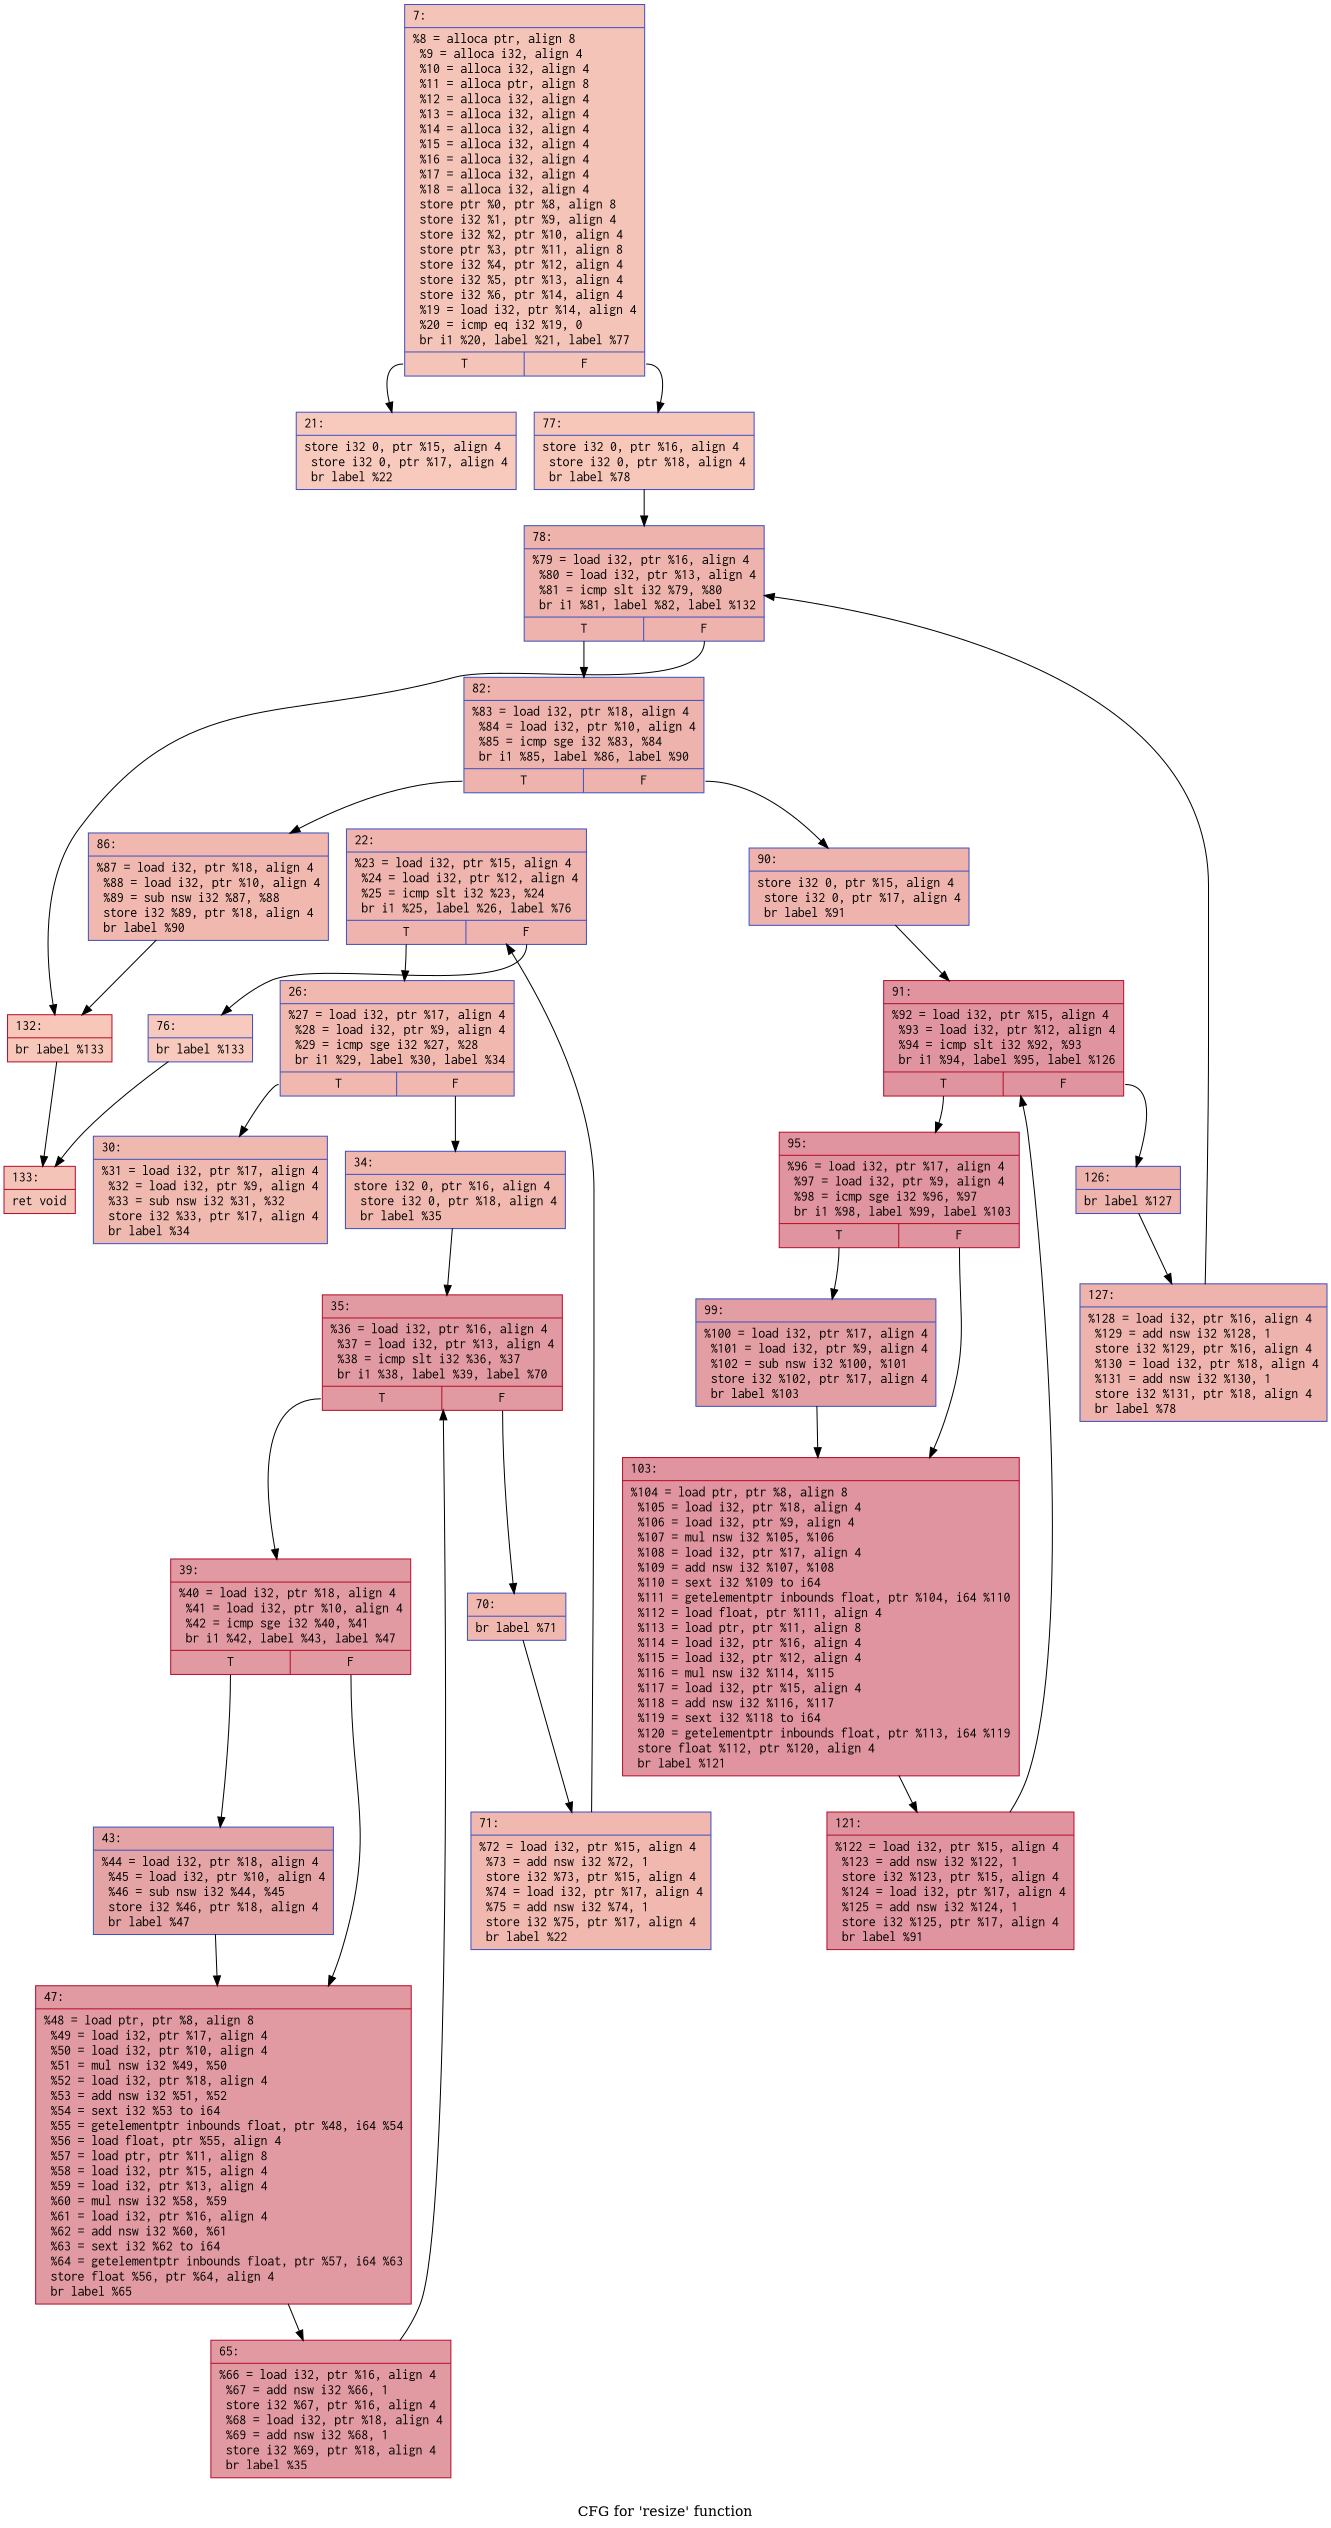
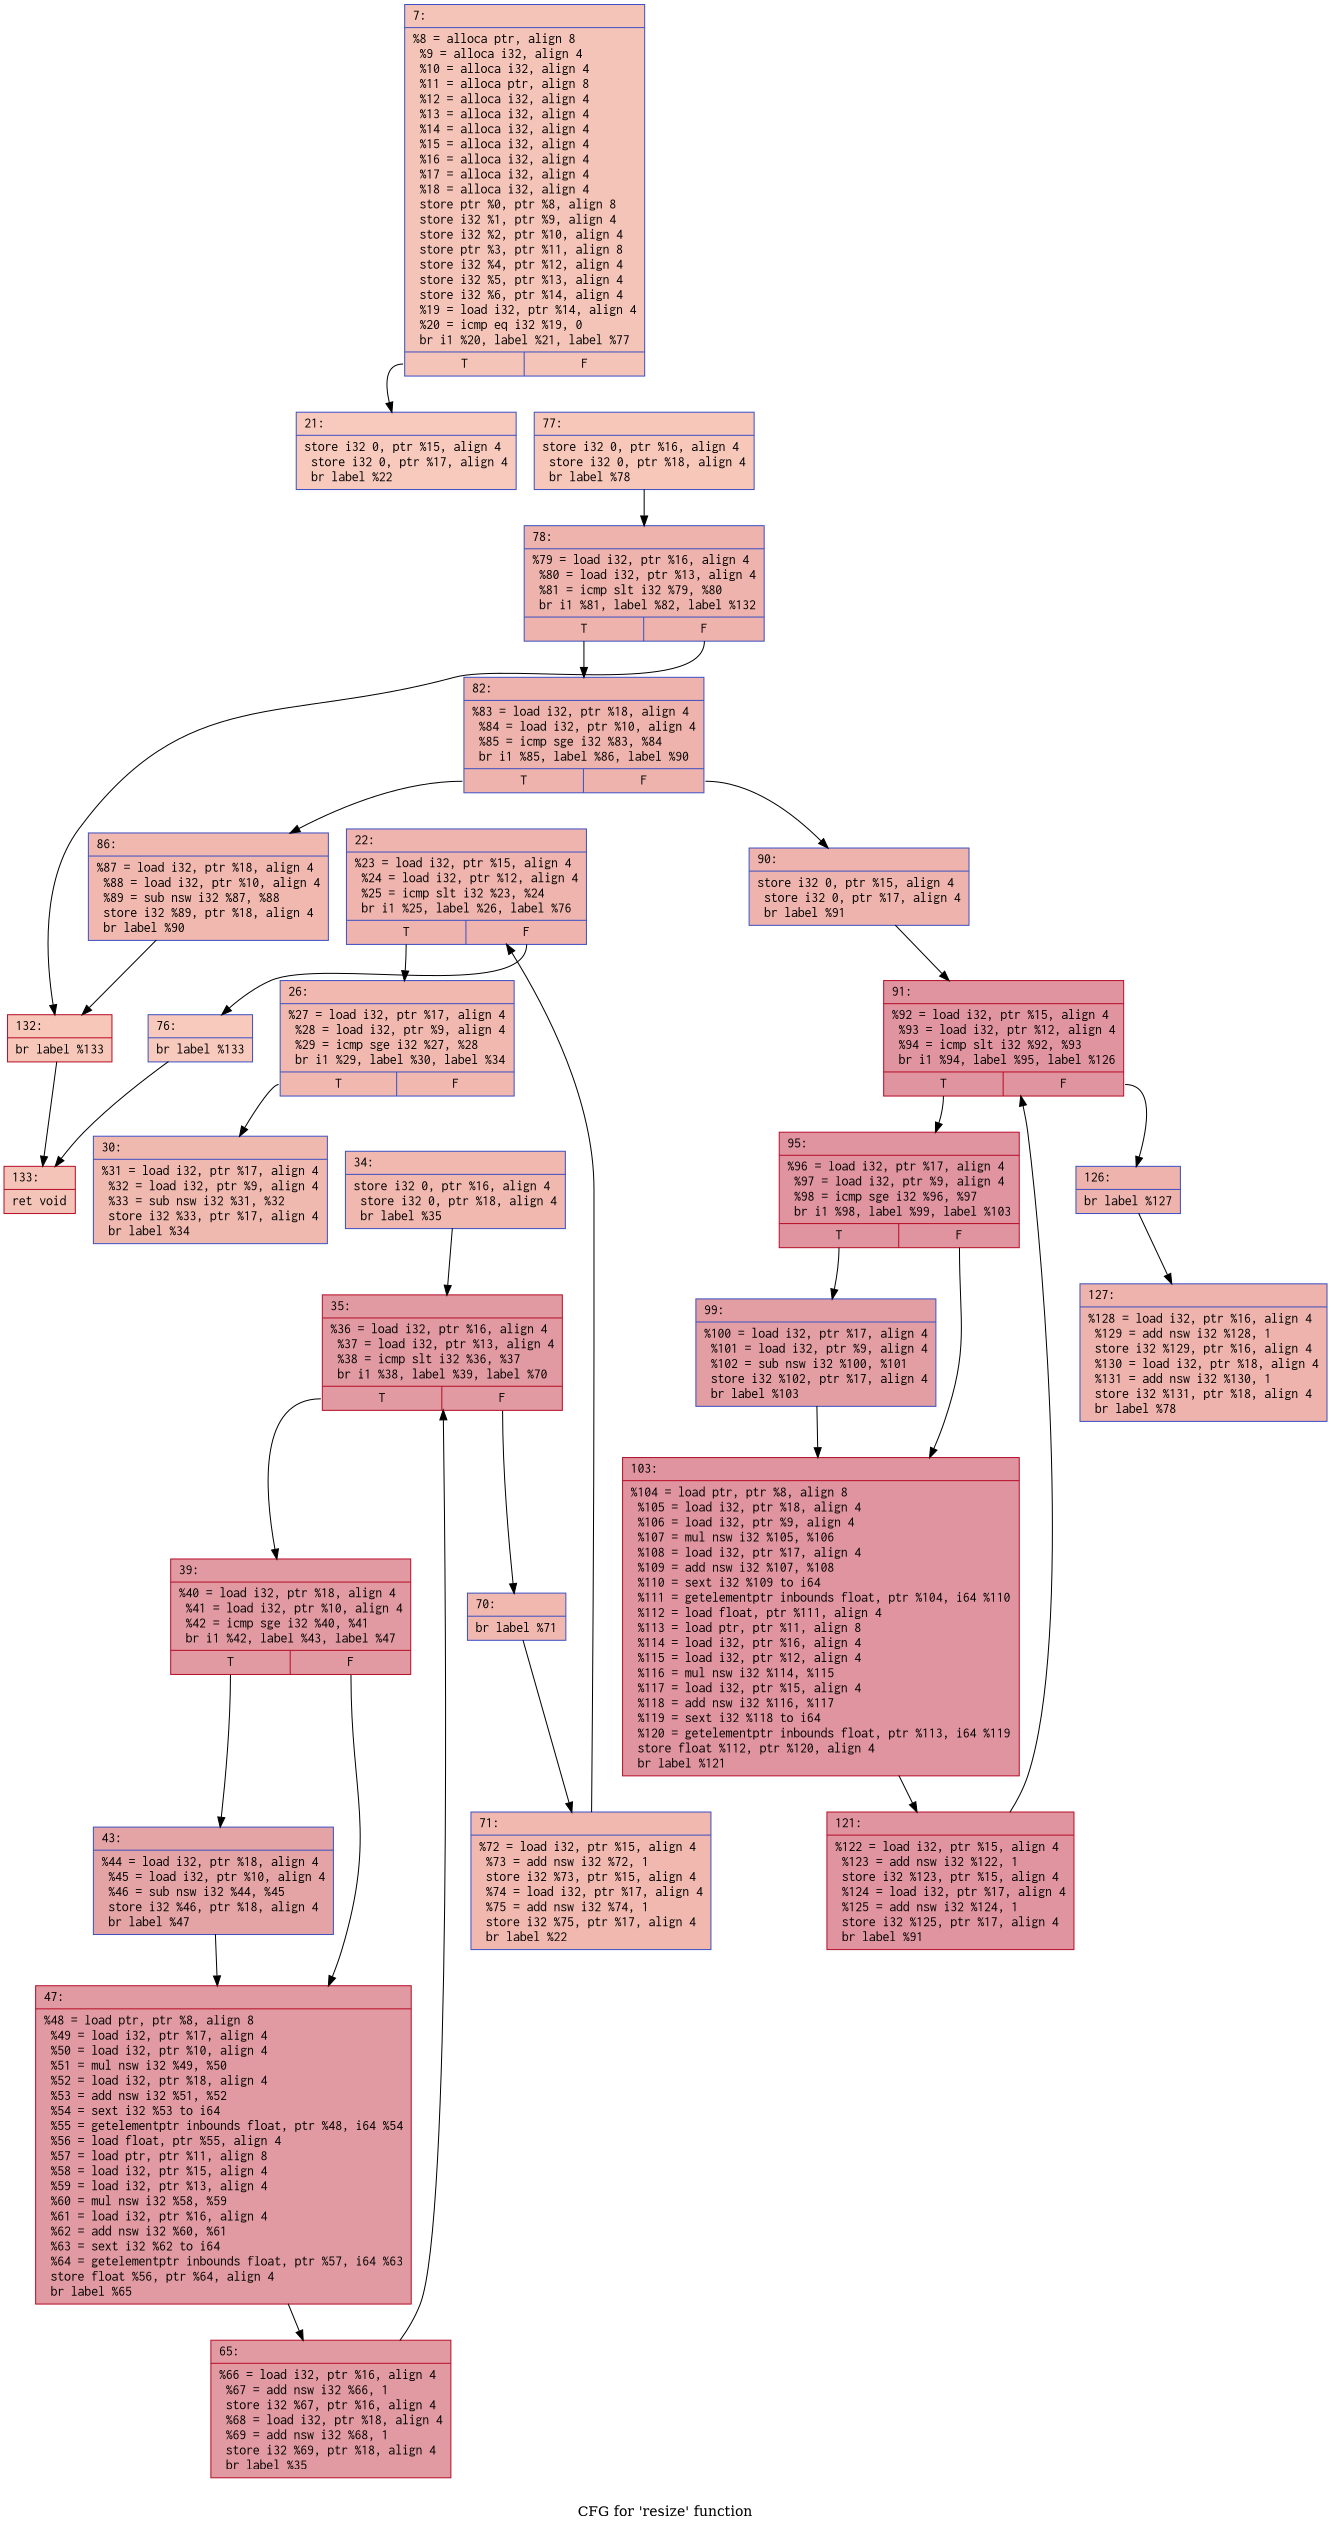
edge "7:" -> "77:": removed
edge "127:" -> "78:": removed
edge "26:" -> "34:": removed
